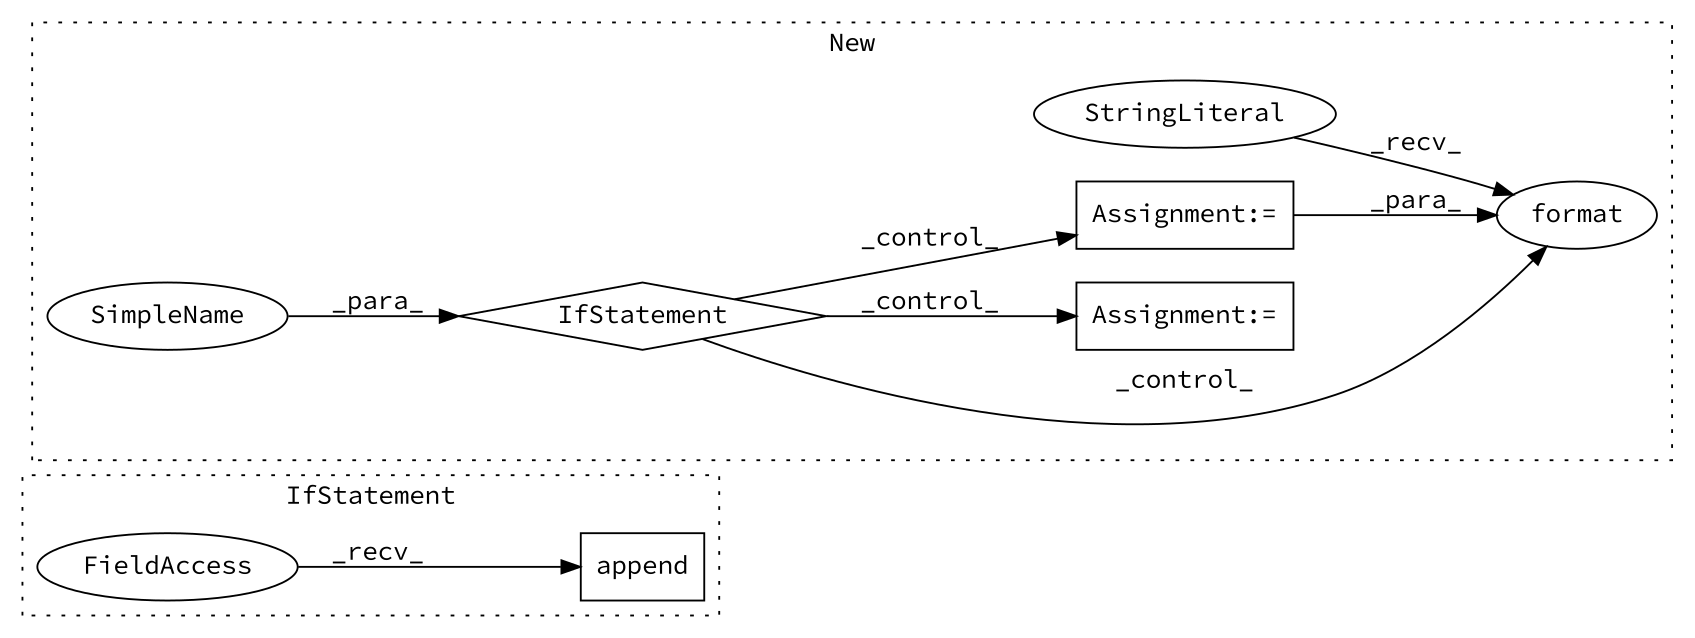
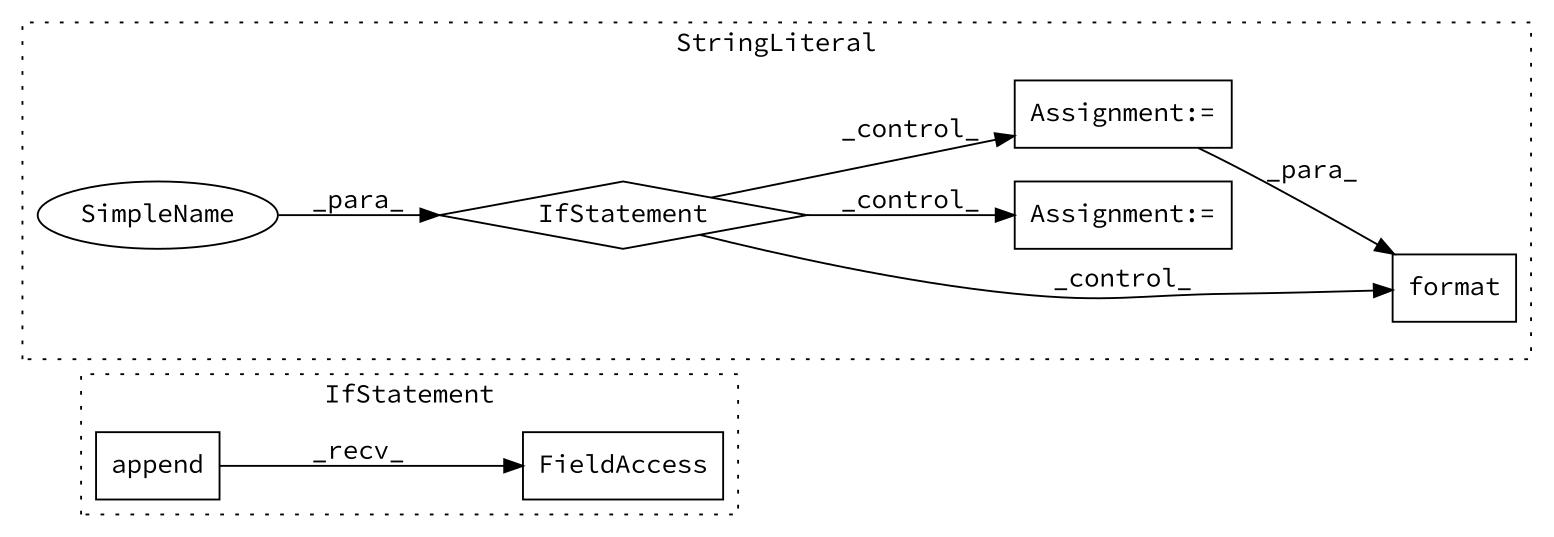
cluster "New": label "New" -> "StringLiteral"
node "StringLiteral": removed
node "format": shape ellipse -> box
node "FieldAccess": shape ellipse -> box
edge "FieldAccess" -> "append": reversed
